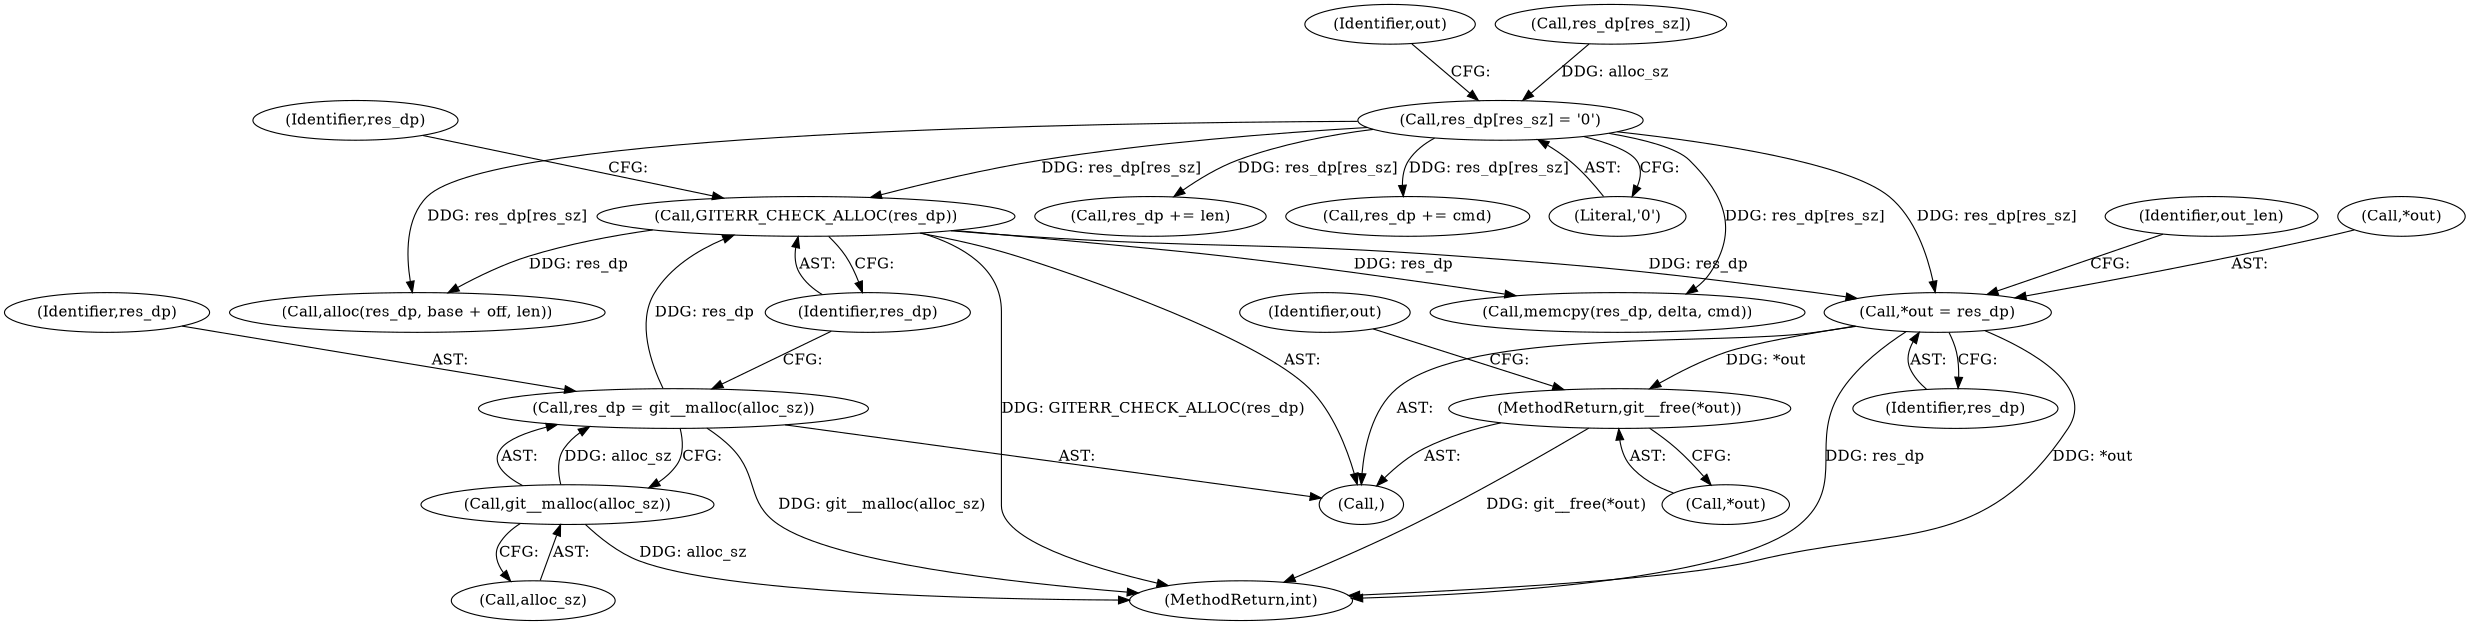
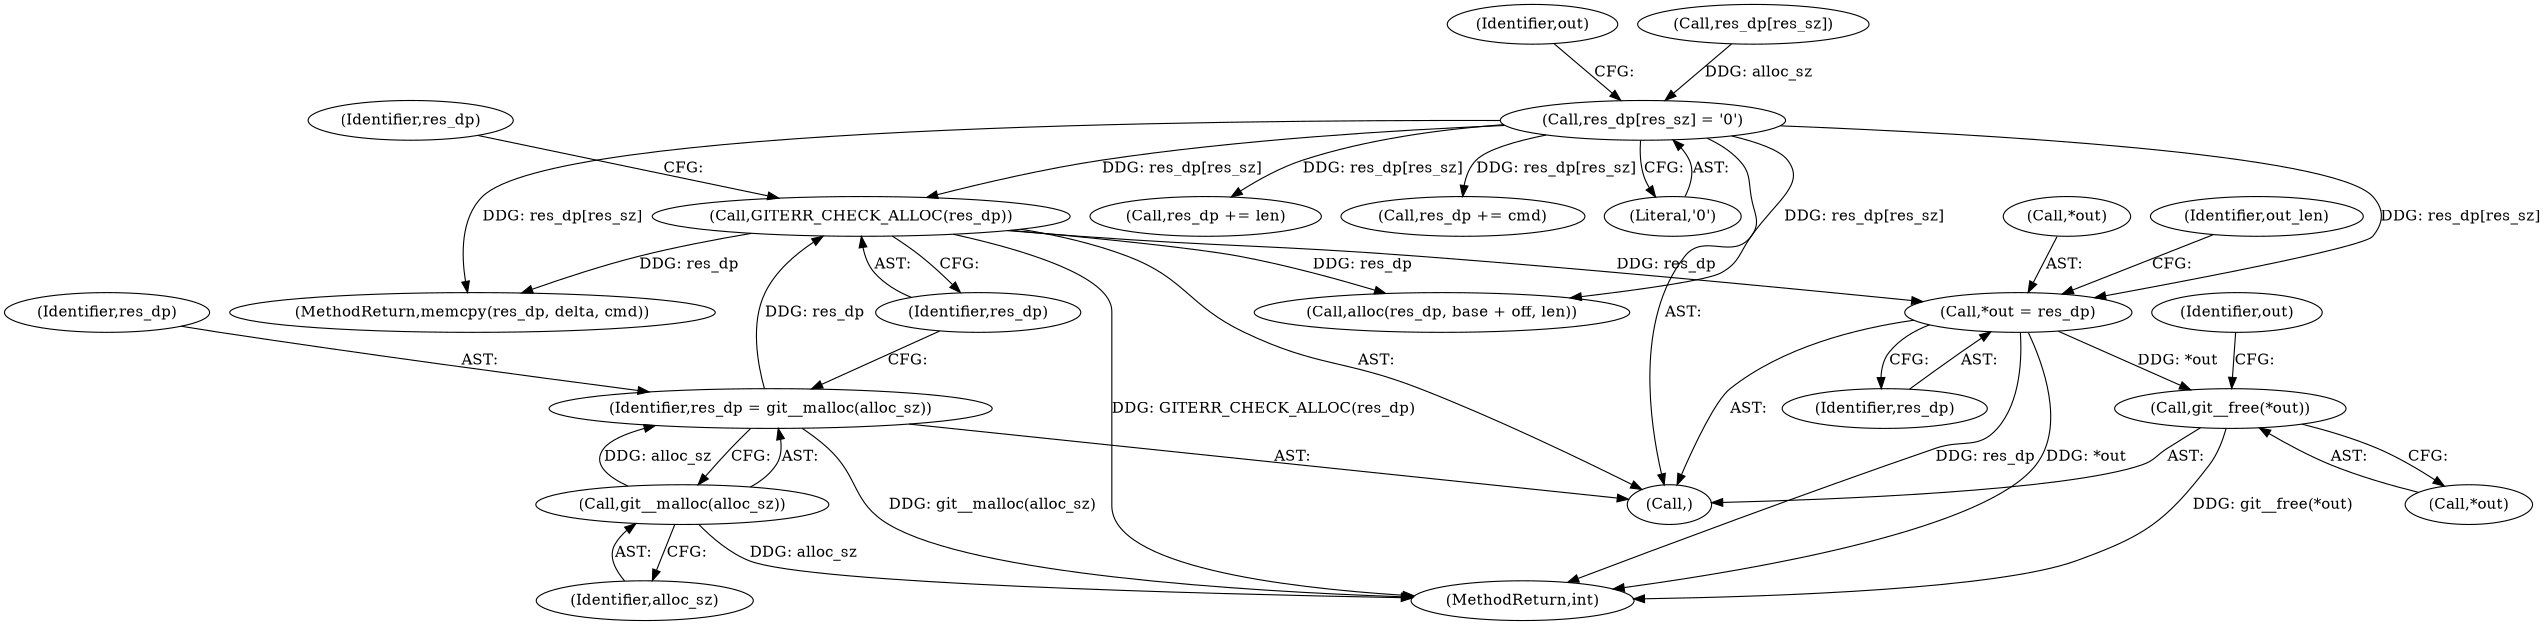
edge "(Call,res_dp[res_sz] = '0')" -> "(Call,)": added, label "AST:"
node "(Call,memcpy(res_dp, delta, cmd))": label "(Call,memcpy(res_dp, delta, cmd))" -> "(MethodReturn,memcpy(res_dp, delta, cmd))"
node "(Call,res_dp = git__malloc(alloc_sz))": label "(Call,res_dp = git__malloc(alloc_sz))" -> "(Identifier,res_dp = git__malloc(alloc_sz))"
node "(MethodReturn,git__free(*out))": label "(MethodReturn,git__free(*out))" -> "(Call,git__free(*out))"
node "(Call,alloc_sz)": label "(Call,alloc_sz)" -> "(Identifier,alloc_sz)"
